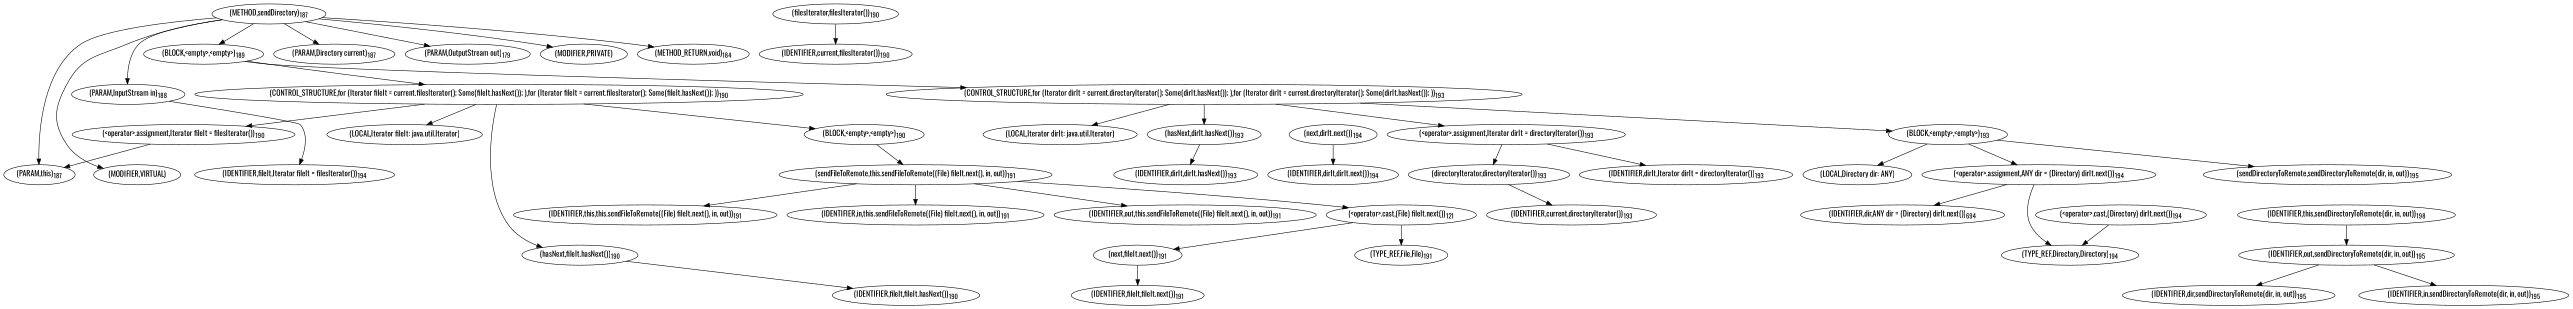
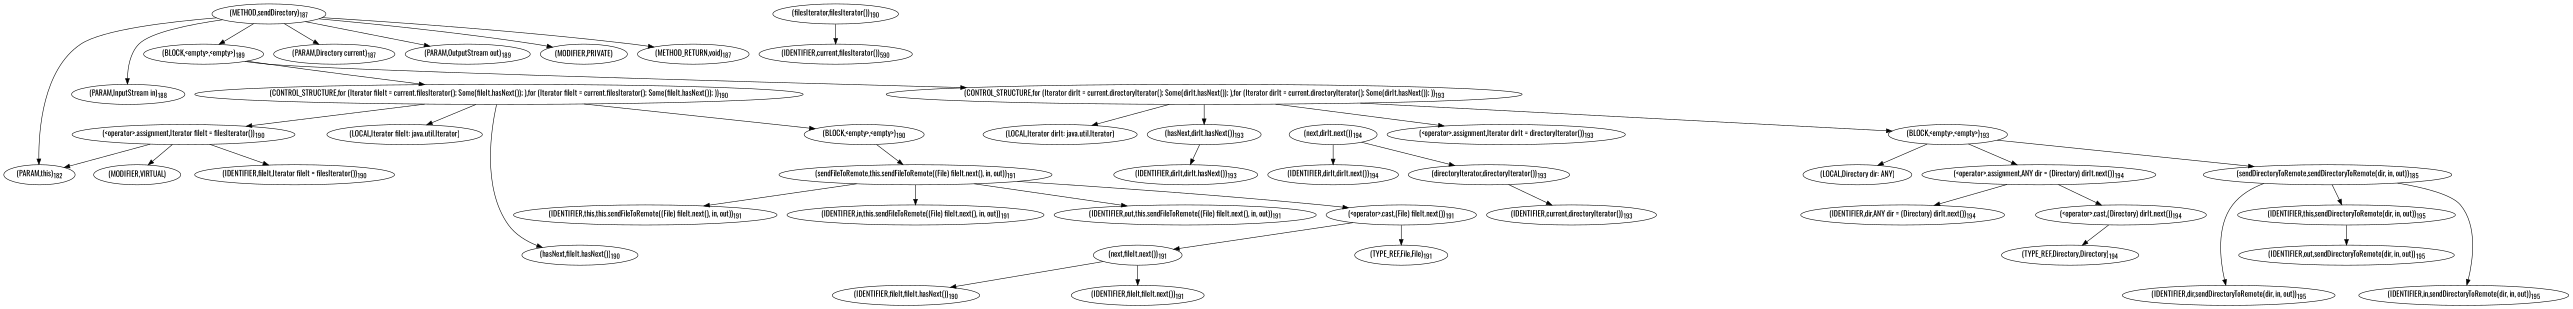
node "(PARAM,OutputStream out)": text "179" -> "189"
node "(METHOD_RETURN,void)": text "184" -> "187"
node "(IDENTIFIER,current,filesIterator())": text "190" -> "590"
edge "(METHOD,sendDirectory)" -> "(MODIFIER,VIRTUAL)": now "(<operator>.assignment,Iterator fileIt = filesIterator())" -> "(MODIFIER,VIRTUAL)"
edge "(PARAM,InputStream in)" -> "(IDENTIFIER,fileIt,Iterator fileIt = filesIterator())": now "(<operator>.assignment,Iterator fileIt = filesIterator())" -> "(IDENTIFIER,fileIt,Iterator fileIt = filesIterator())"
edge "(<operator>.assignment,Iterator dirIt = directoryIterator())" -> "(directoryIterator,directoryIterator())": now "(next,dirIt.next())" -> "(directoryIterator,directoryIterator())"
node "(PARAM,this)": text "187" -> "182"
node "(IDENTIFIER,fileIt,Iterator fileIt = filesIterator())": text "194" -> "190"
node "(sendDirectoryToRemote,sendDirectoryToRemote(dir, in, out))": text "195" -> "185"
node "(IDENTIFIER,dirIt,Iterator dirIt = directoryIterator())": removed
edge "(sendDirectoryToRemote,sendDirectoryToRemote(dir, in, out))" -> "(IDENTIFIER,this,sendDirectoryToRemote(dir, in, out))": added
node "(<operator>.cast,(File) fileIt.next())": text "121" -> "191"
node "(IDENTIFIER,dir,ANY dir = (Directory) dirIt.next())": text "694" -> "194"
node "(IDENTIFIER,this,sendDirectoryToRemote(dir, in, out))": text "198" -> "195"
edge "(<operator>.assignment,ANY dir = (Directory) dirIt.next())" -> "(TYPE_REF,Directory,Directory)": now "(<operator>.assignment,ANY dir = (Directory) dirIt.next())" -> "(<operator>.cast,(Directory) dirIt.next())"
edge "(hasNext,fileIt.hasNext())" -> "(IDENTIFIER,fileIt,fileIt.hasNext())": now "(next,fileIt.next())" -> "(IDENTIFIER,fileIt,fileIt.hasNext())"
edge "(IDENTIFIER,out,sendDirectoryToRemote(dir, in, out))" -> "(IDENTIFIER,dir,sendDirectoryToRemote(dir, in, out))": now "(sendDirectoryToRemote,sendDirectoryToRemote(dir, in, out))" -> "(IDENTIFIER,dir,sendDirectoryToRemote(dir, in, out))"
edge "(IDENTIFIER,out,sendDirectoryToRemote(dir, in, out))" -> "(IDENTIFIER,in,sendDirectoryToRemote(dir, in, out))": now "(sendDirectoryToRemote,sendDirectoryToRemote(dir, in, out))" -> "(IDENTIFIER,in,sendDirectoryToRemote(dir, in, out))"
